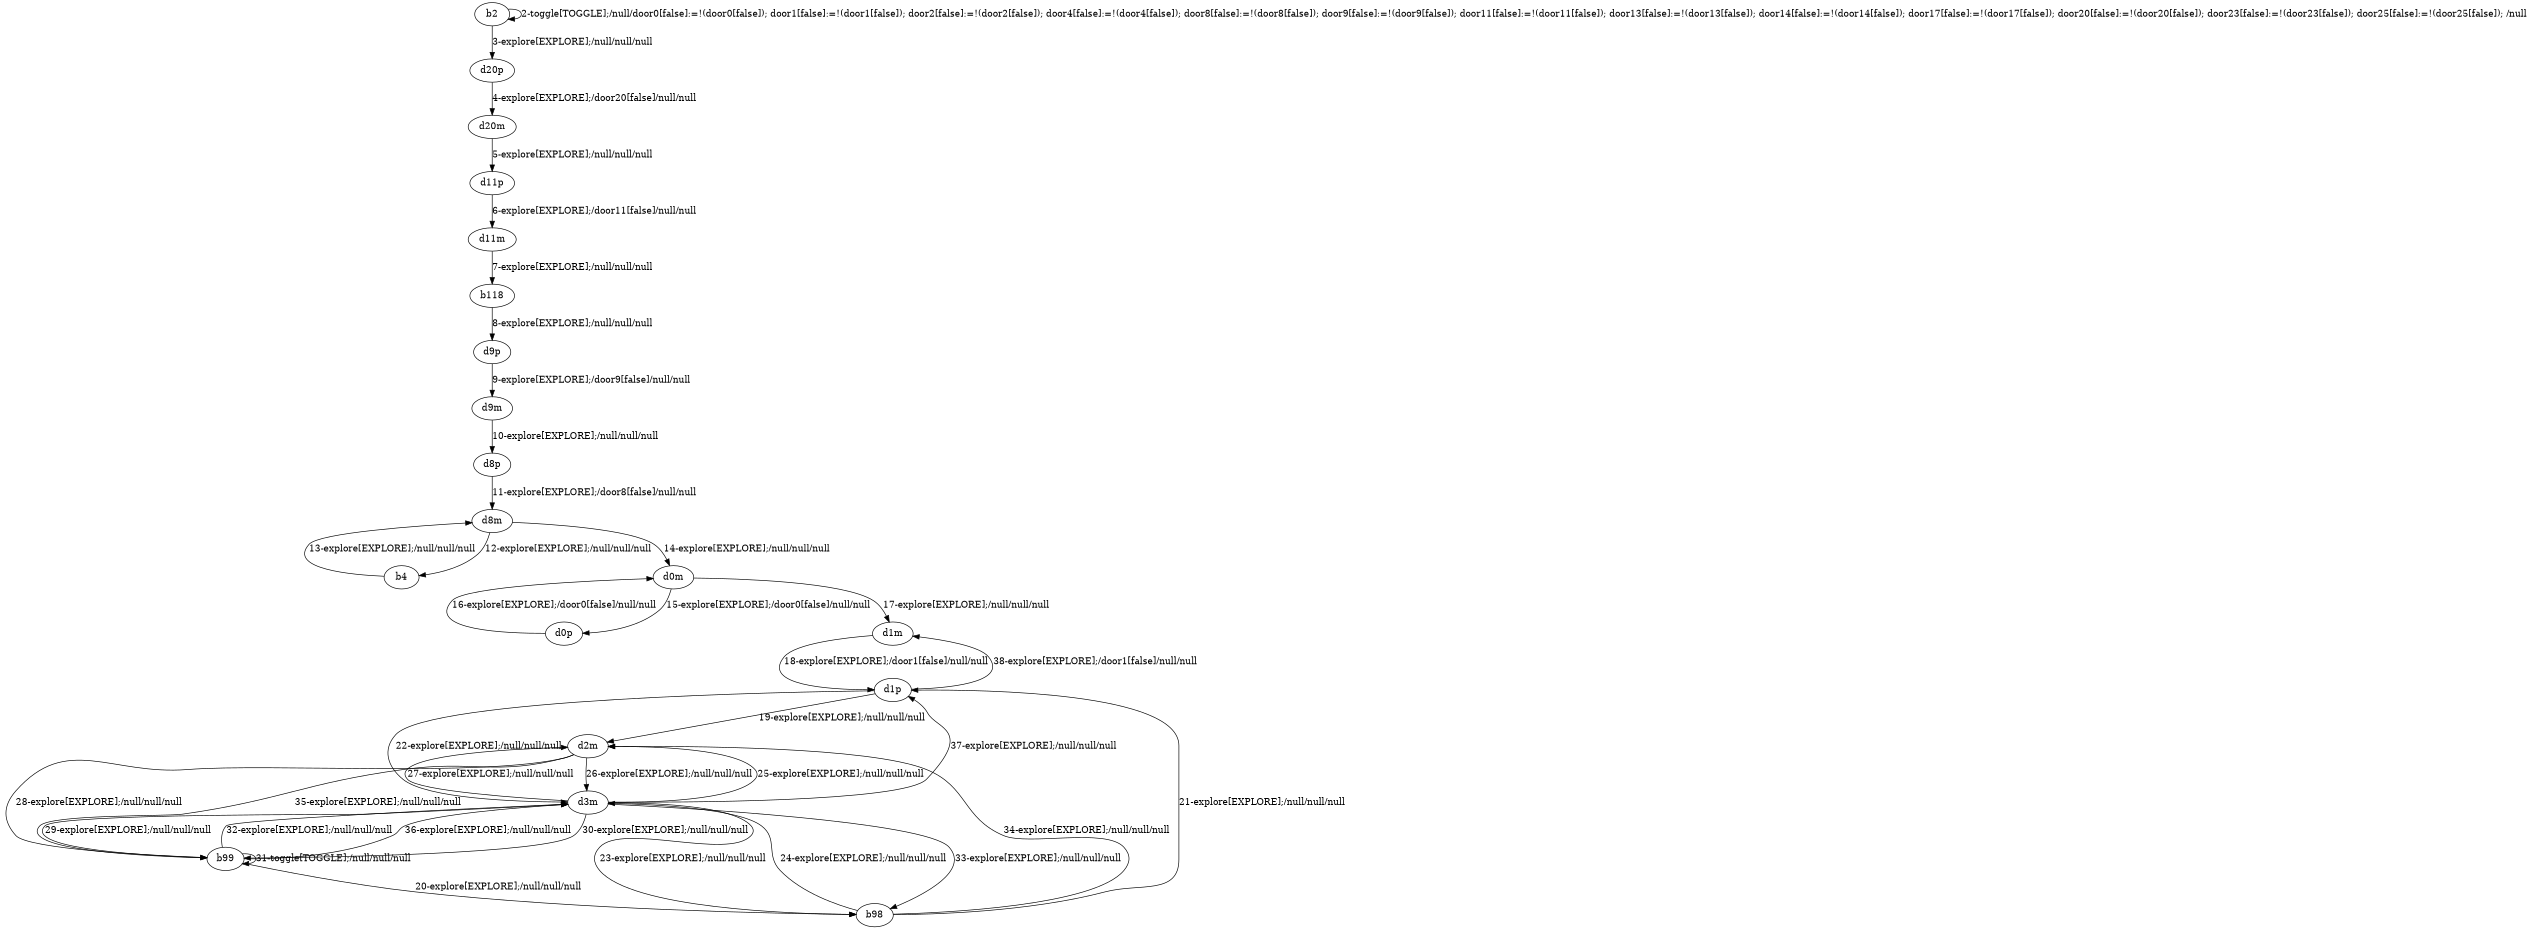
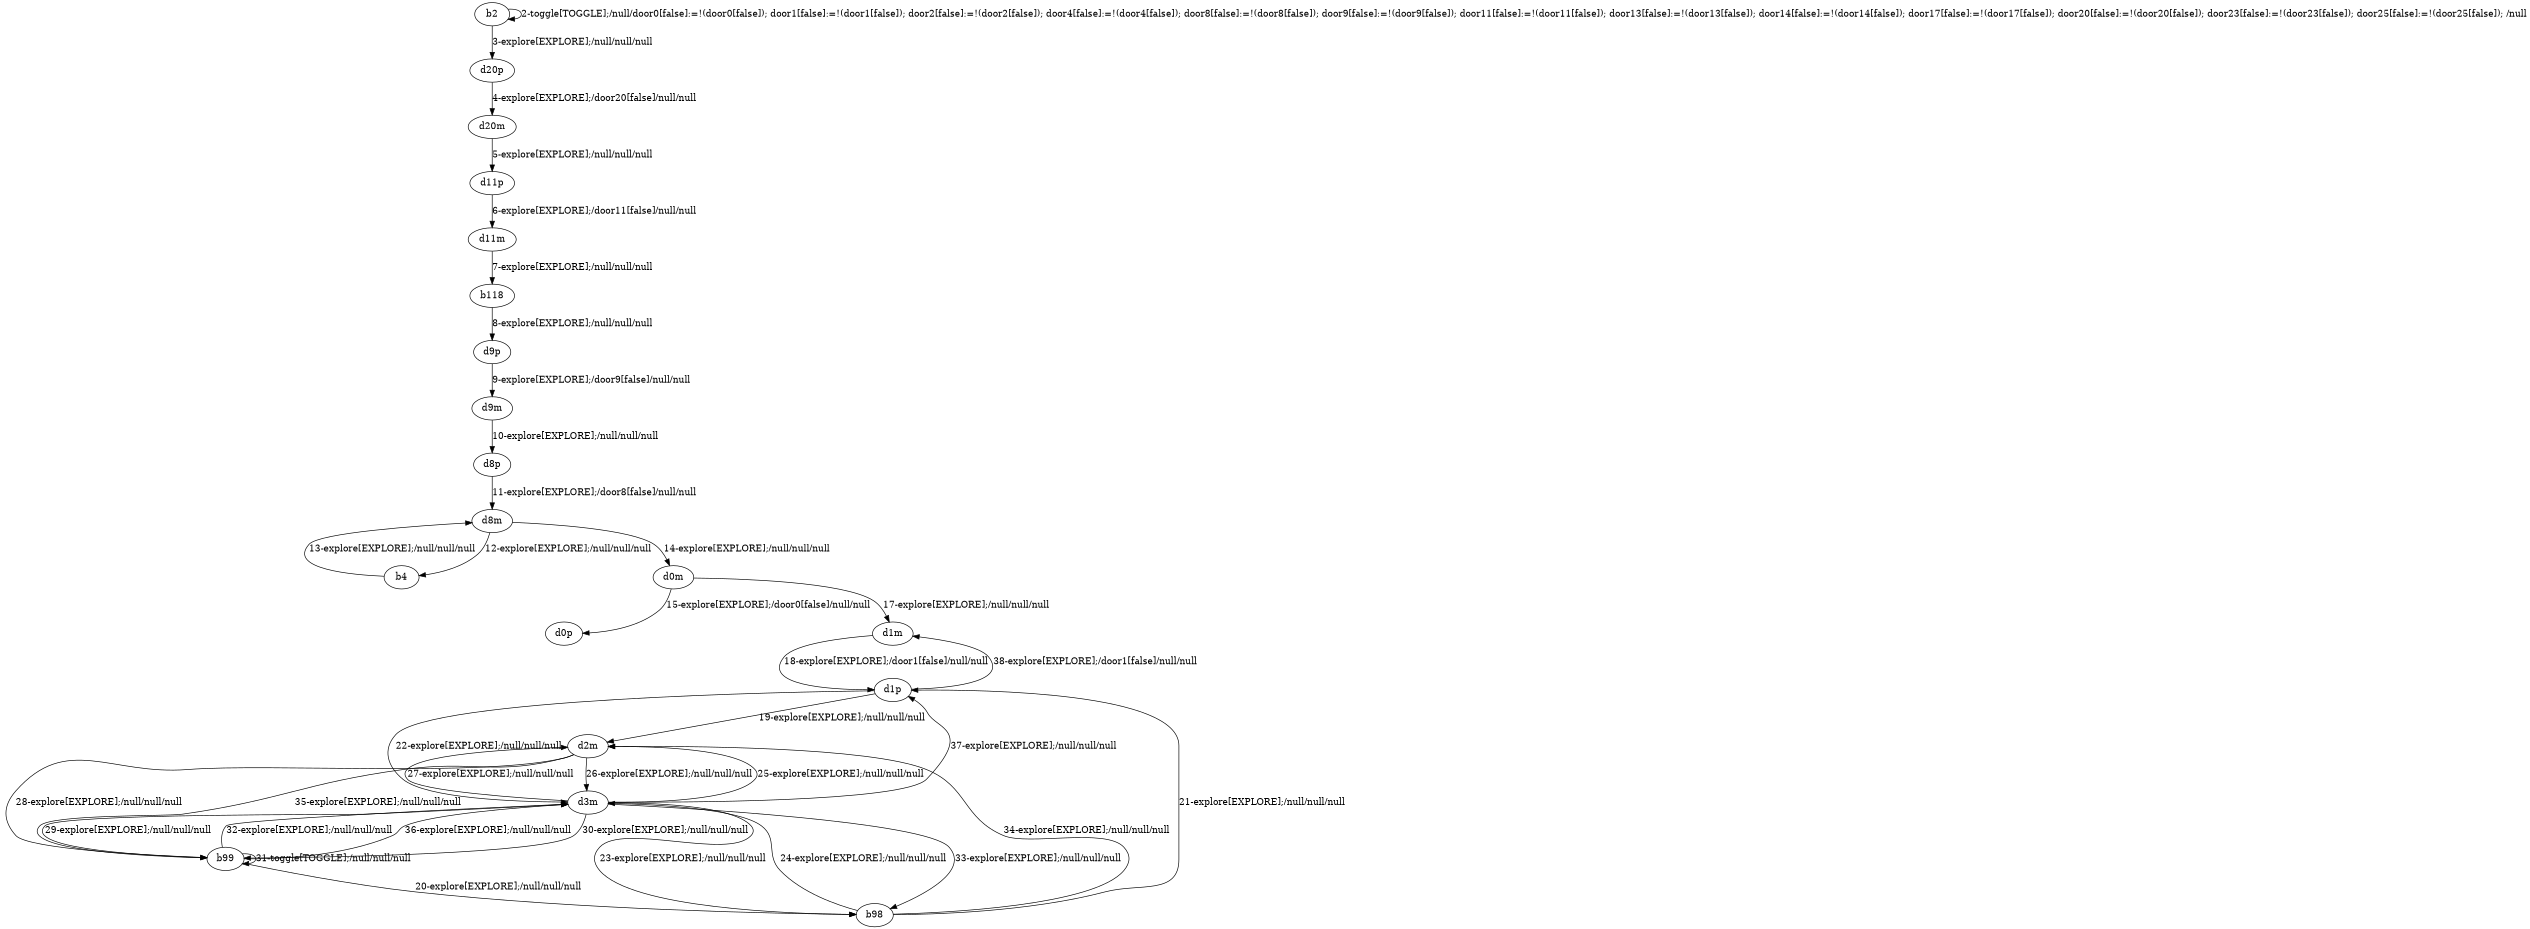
edge "d0p" -> "d0m": removed, label "16-explore[EXPLORE];/door0[false]/null/null"
